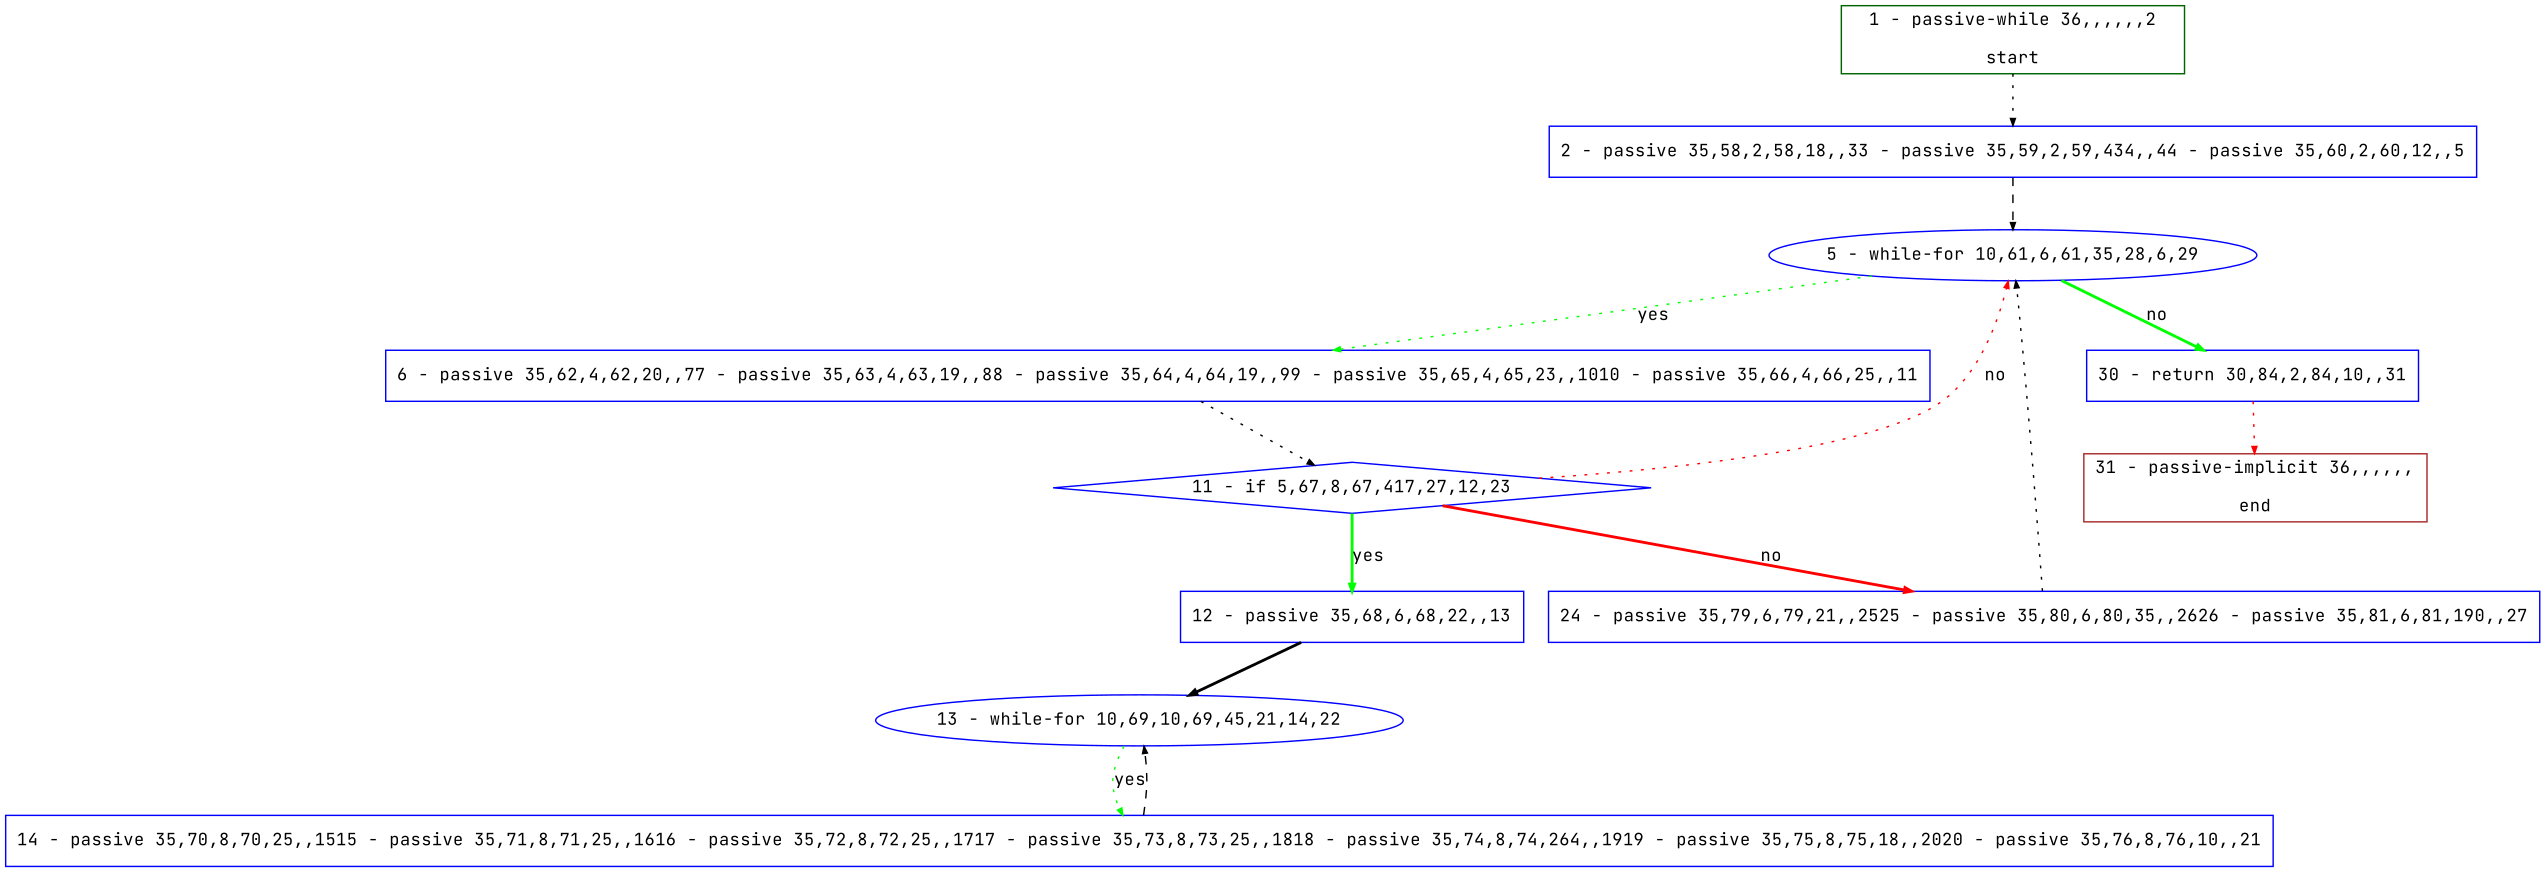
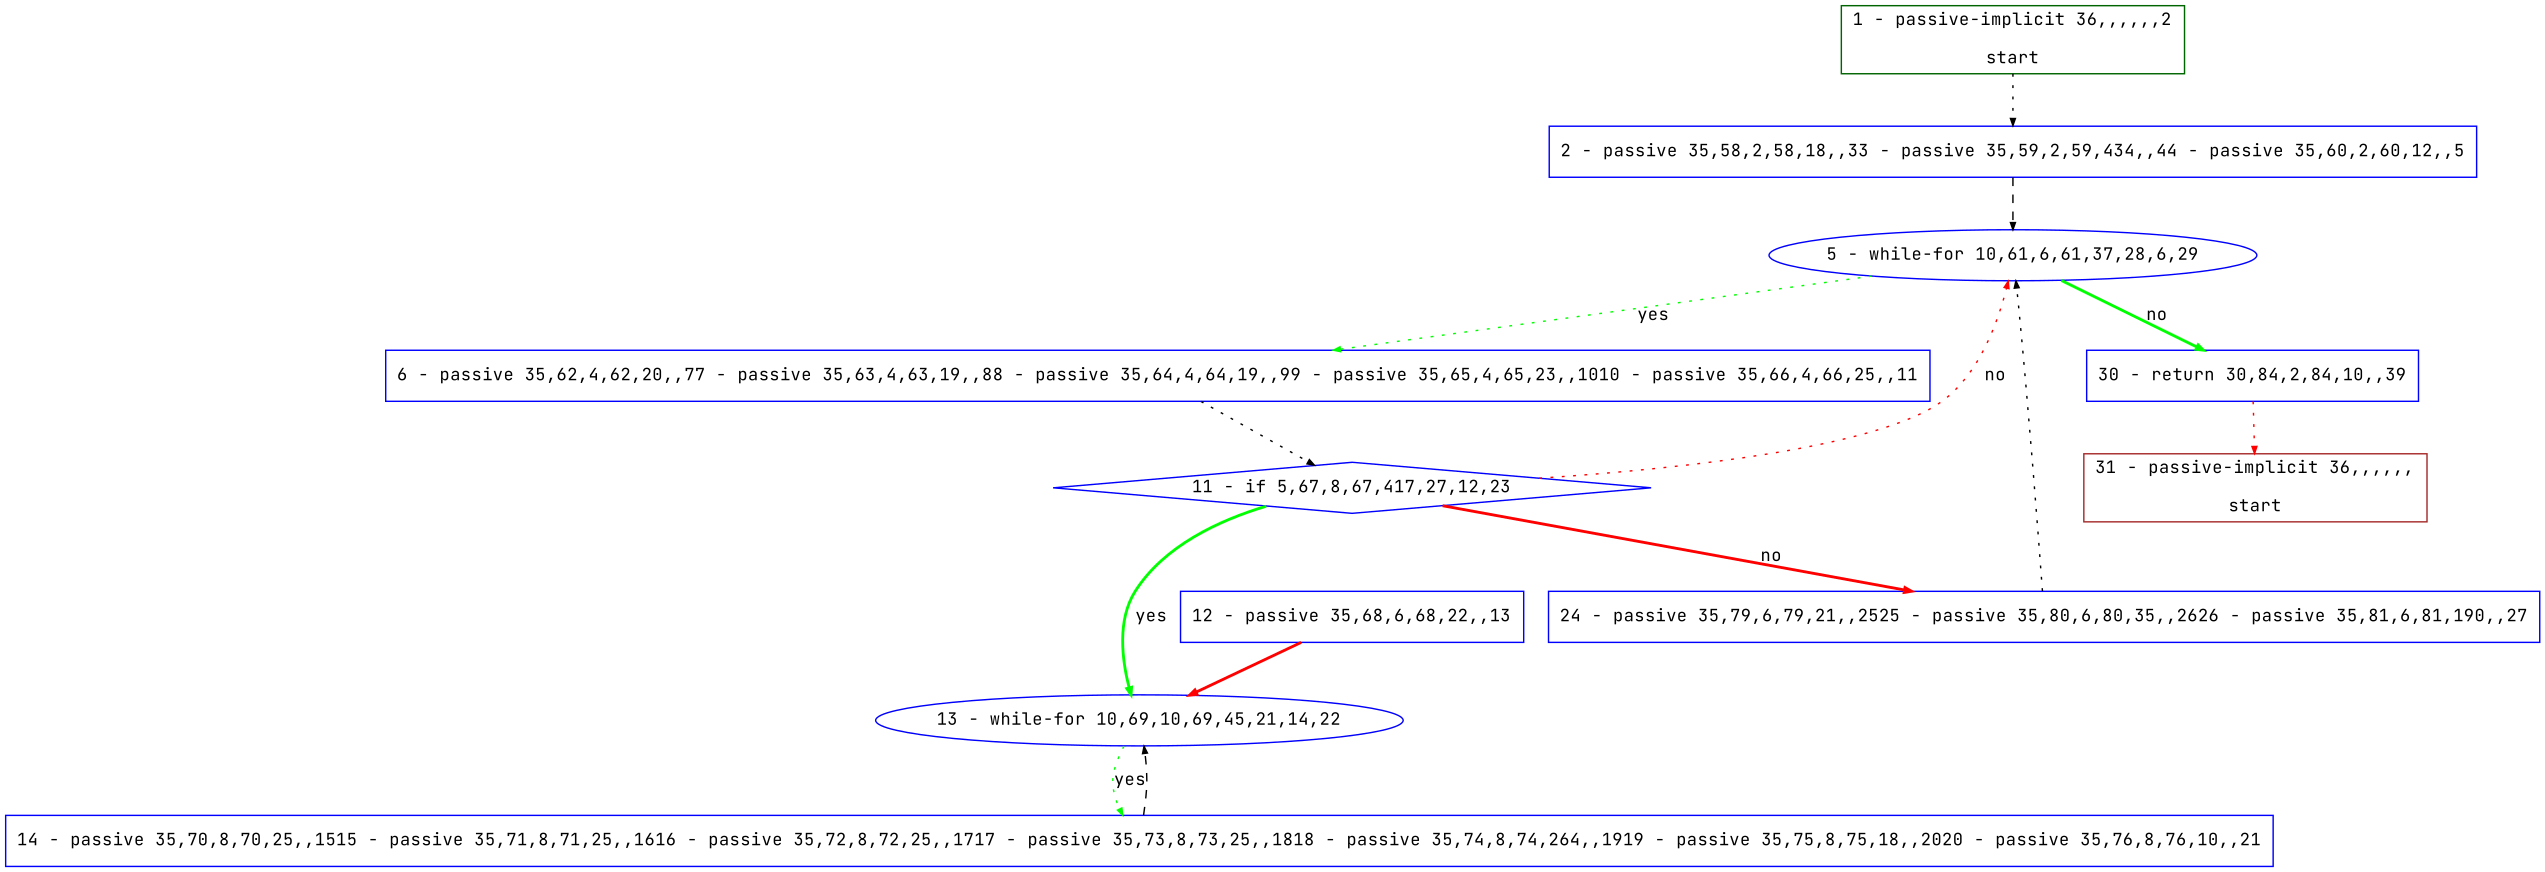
node "1 - passive-while 36,,,,,,2 start": label "1 - passive-while 36,,,,,,2 start" -> "1 - passive-implicit 36,,,,,,2 start"
node "5 - while-for 10,61,6,61,35,28,6,29": label "5 - while-for 10,61,6,61,35,28,6,29" -> "5 - while-for 10,61,6,61,37,28,6,29"
node "30 - return 30,84,2,84,10,,31": label "30 - return 30,84,2,84,10,,31" -> "30 - return 30,84,2,84,10,,39"
node "31 - passive-implicit 36,,,,,, end": label "31 - passive-implicit 36,,,,,, end" -> "31 - passive-implicit 36,,,,,, start"
edge "11 - if 5,67,8,67,417,27,12,23" -> "12 - passive 35,68,6,68,22,,13": now "11 - if 5,67,8,67,417,27,12,23" -> "13 - while-for 10,69,10,69,45,21,14,22"
edge "12 - passive 35,68,6,68,22,,13" -> "13 - while-for 10,69,10,69,45,21,14,22": color #000000 -> #ff0000
